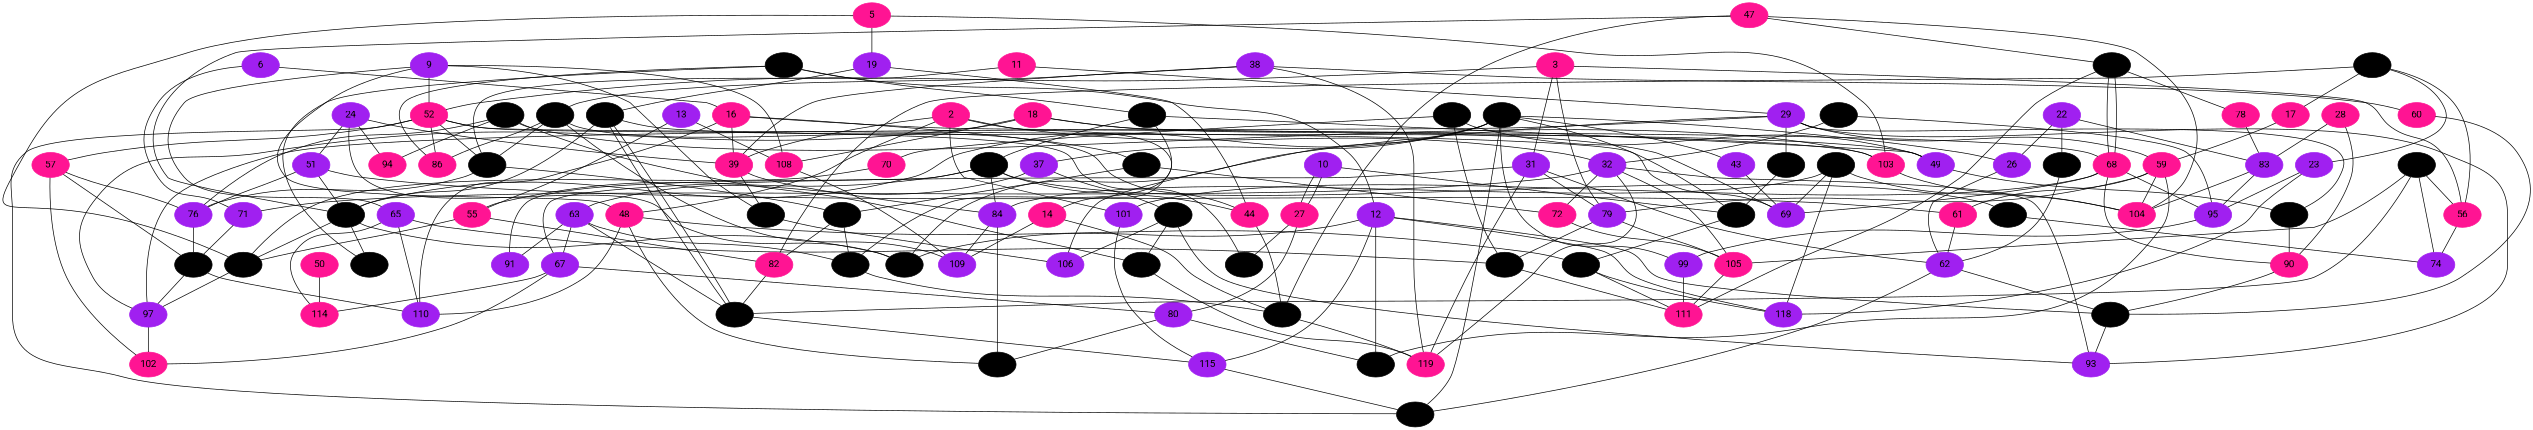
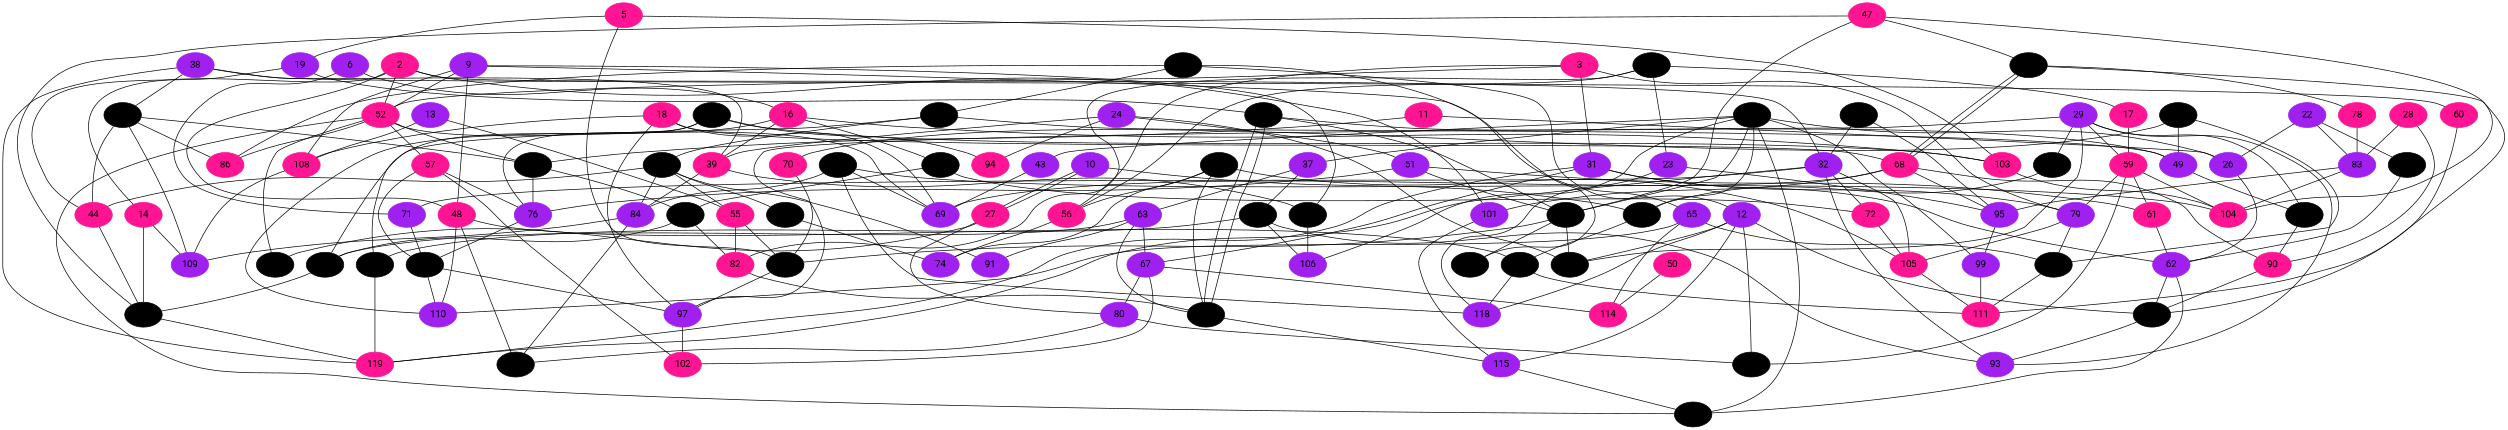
edge "11" -- "29": now "11" -- "26"
edge "2" -- "39": now "2" -- "52"
